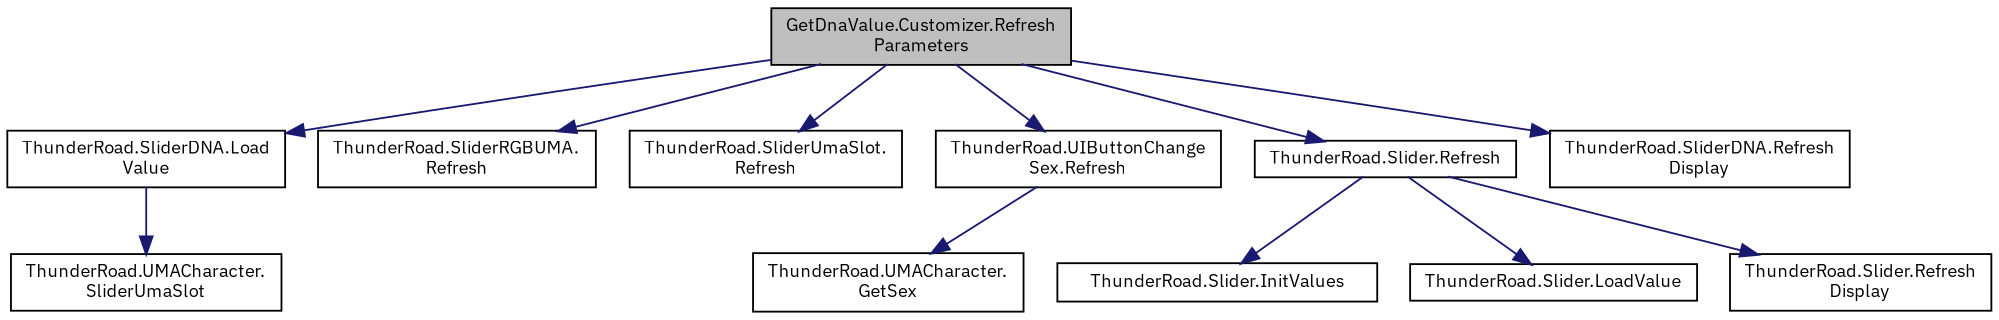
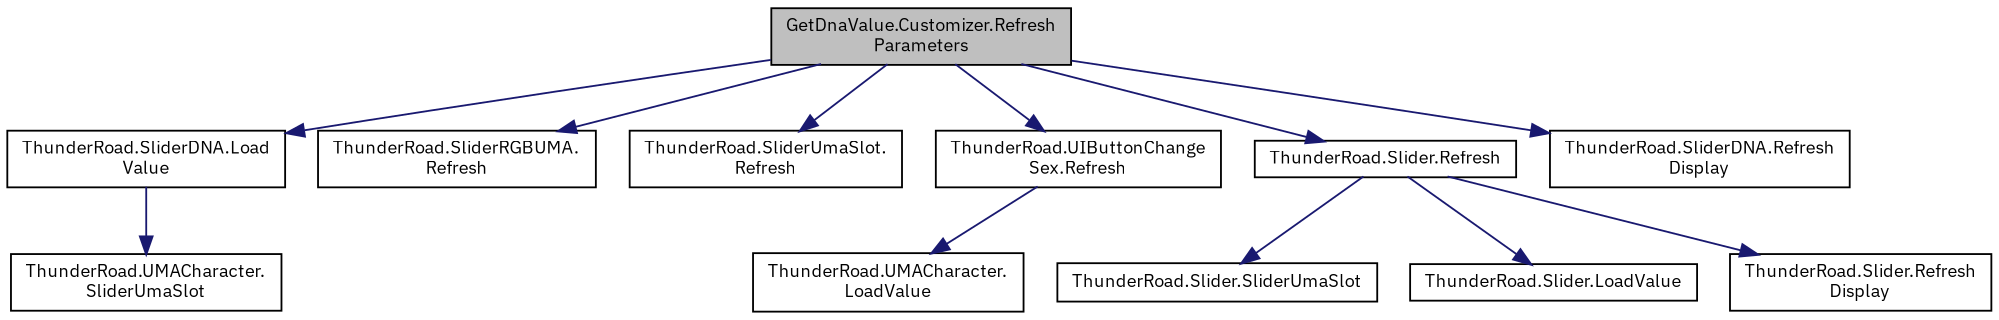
node "ThunderRoad.UMACharacter. GetSex": label "ThunderRoad.UMACharacter. GetSex" -> "ThunderRoad.UMACharacter. LoadValue"
node "ThunderRoad.Slider.InitValues": label "ThunderRoad.Slider.InitValues" -> "ThunderRoad.Slider.SliderUmaSlot"
